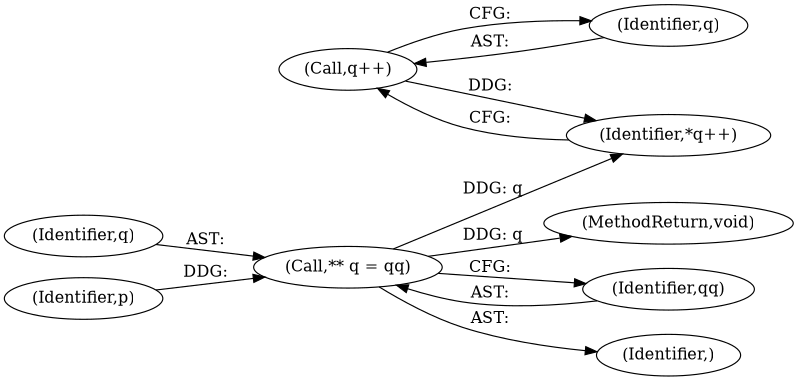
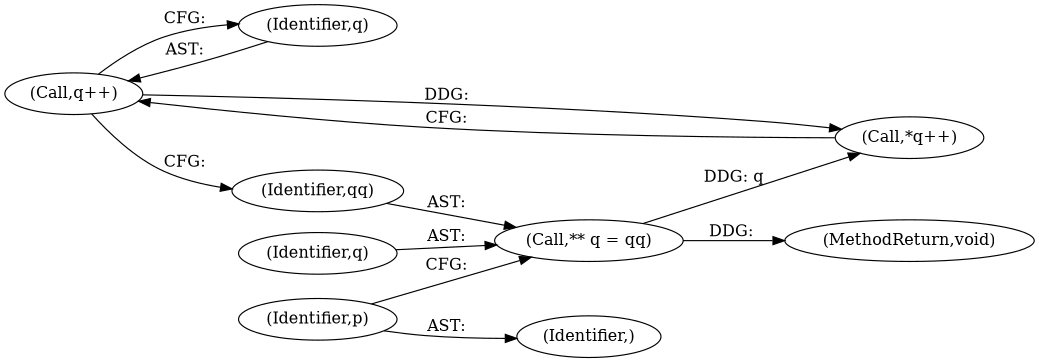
node "(Identifier,*q++)": label "(Identifier,*q++)" -> "(Call,*q++)"
edge "(Call,** q = qq)" -> "(MethodReturn,void)": label "DDG: q" -> "DDG: "
edge "(Identifier,p)" -> "(Call,** q = qq)": label "DDG: " -> "CFG: "
edge "(Call,** q = qq)" -> "(Identifier,qq)": now "(Call,q++)" -> "(Identifier,qq)"
edge "(Call,** q = qq)" -> "(Identifier,)": now "(Identifier,p)" -> "(Identifier,)"
